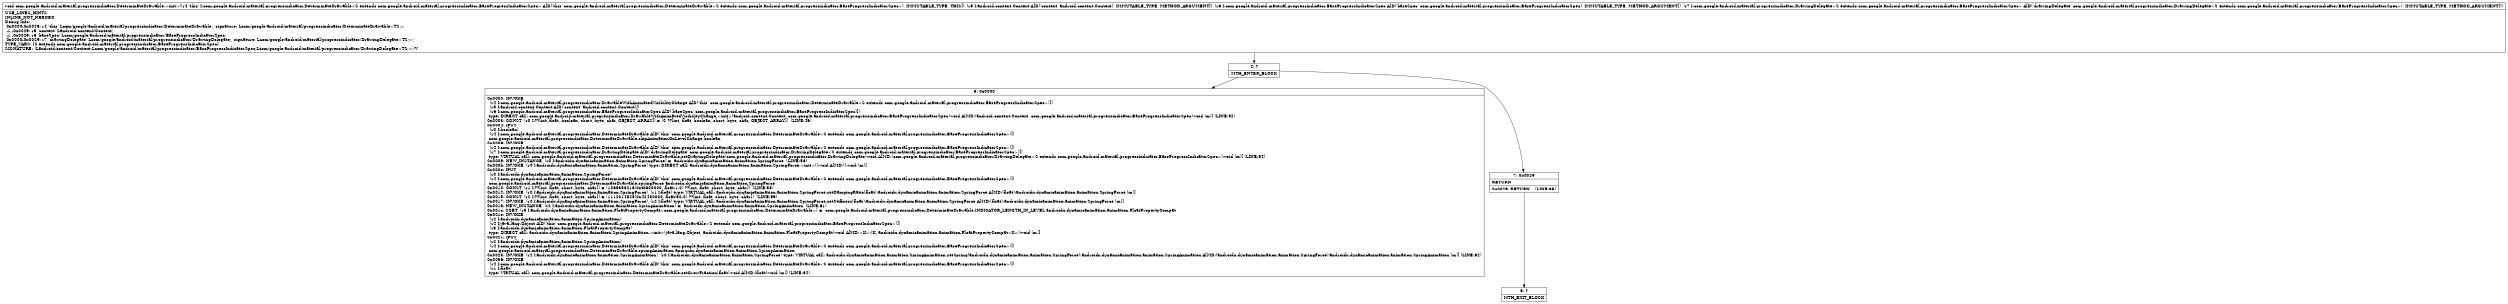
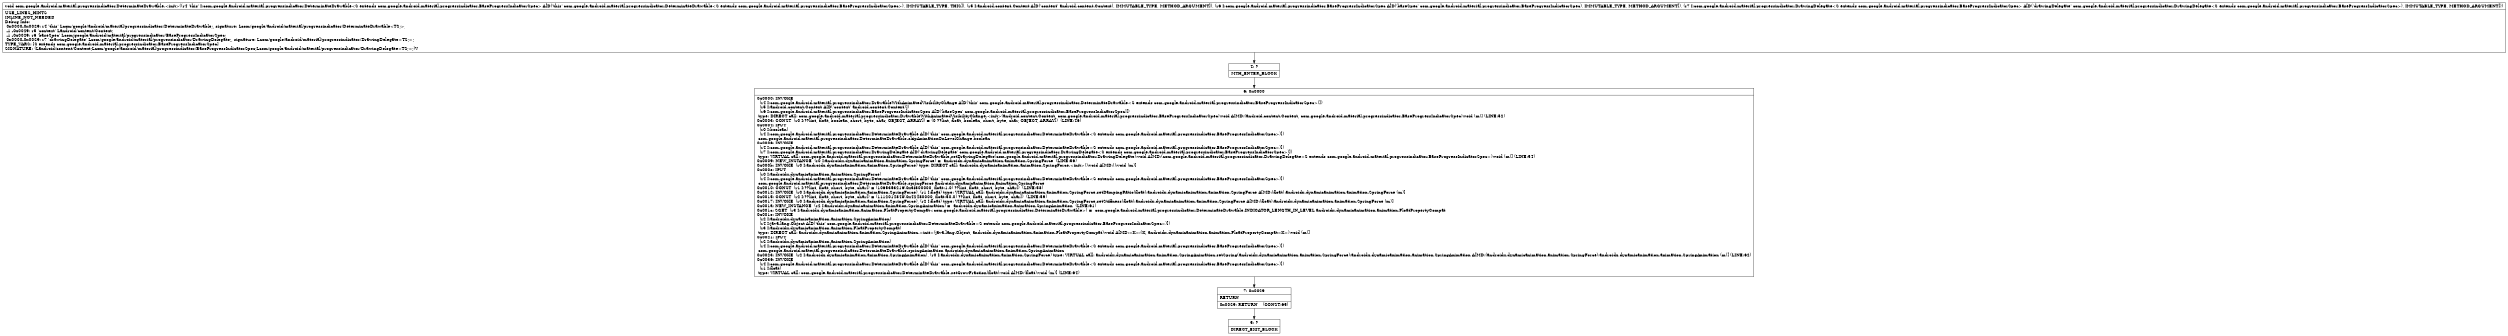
edge "4: ?" -> "7: 0x0029": now "6: 0x0000" -> "7: 0x0029"
node "7: 0x0029": text "0x0029: RETURN    (LINE:65)" -> "0x0029: RETURN    (CONST:65)"
node "5: ?": text "MTH_EXIT_BLOCK" -> "DIRECT_EXIT_BLOCK"
